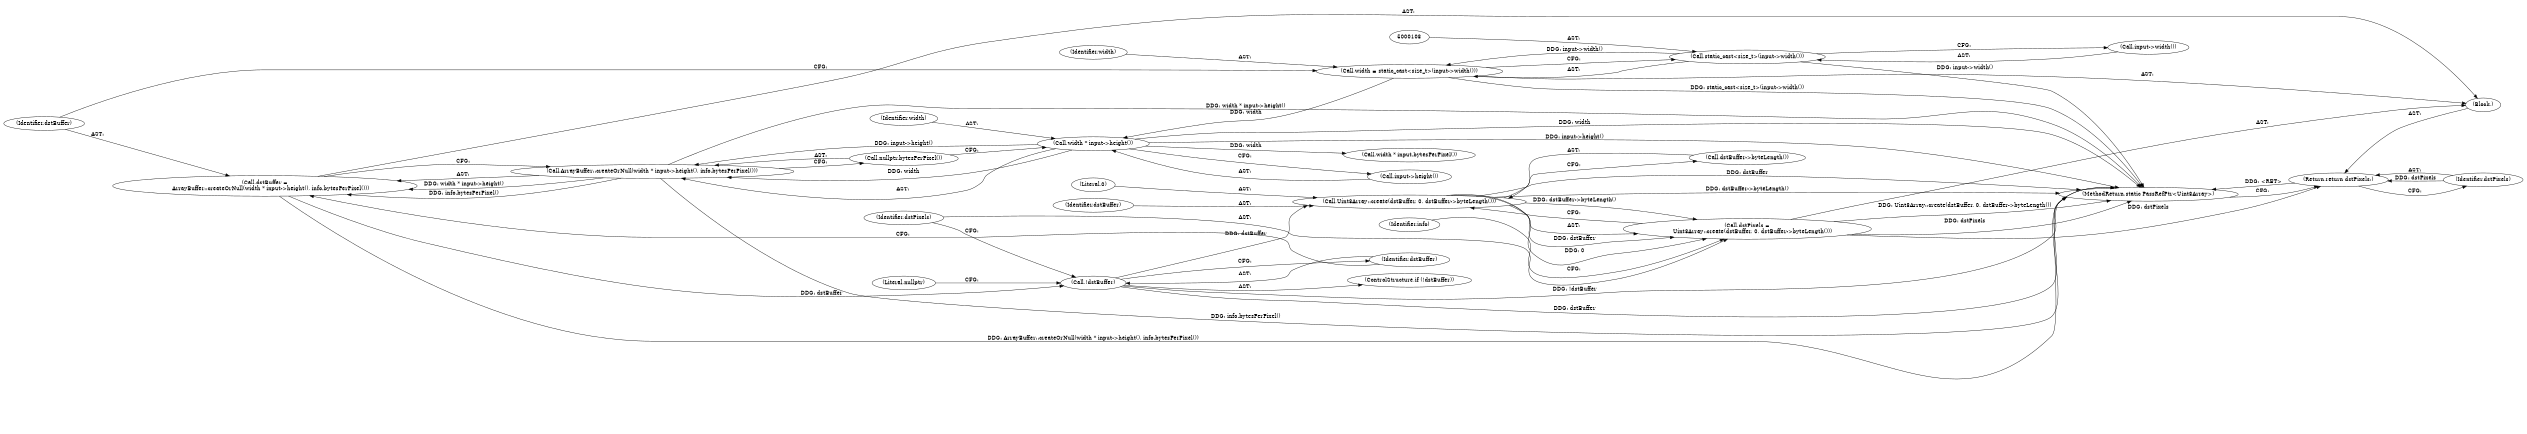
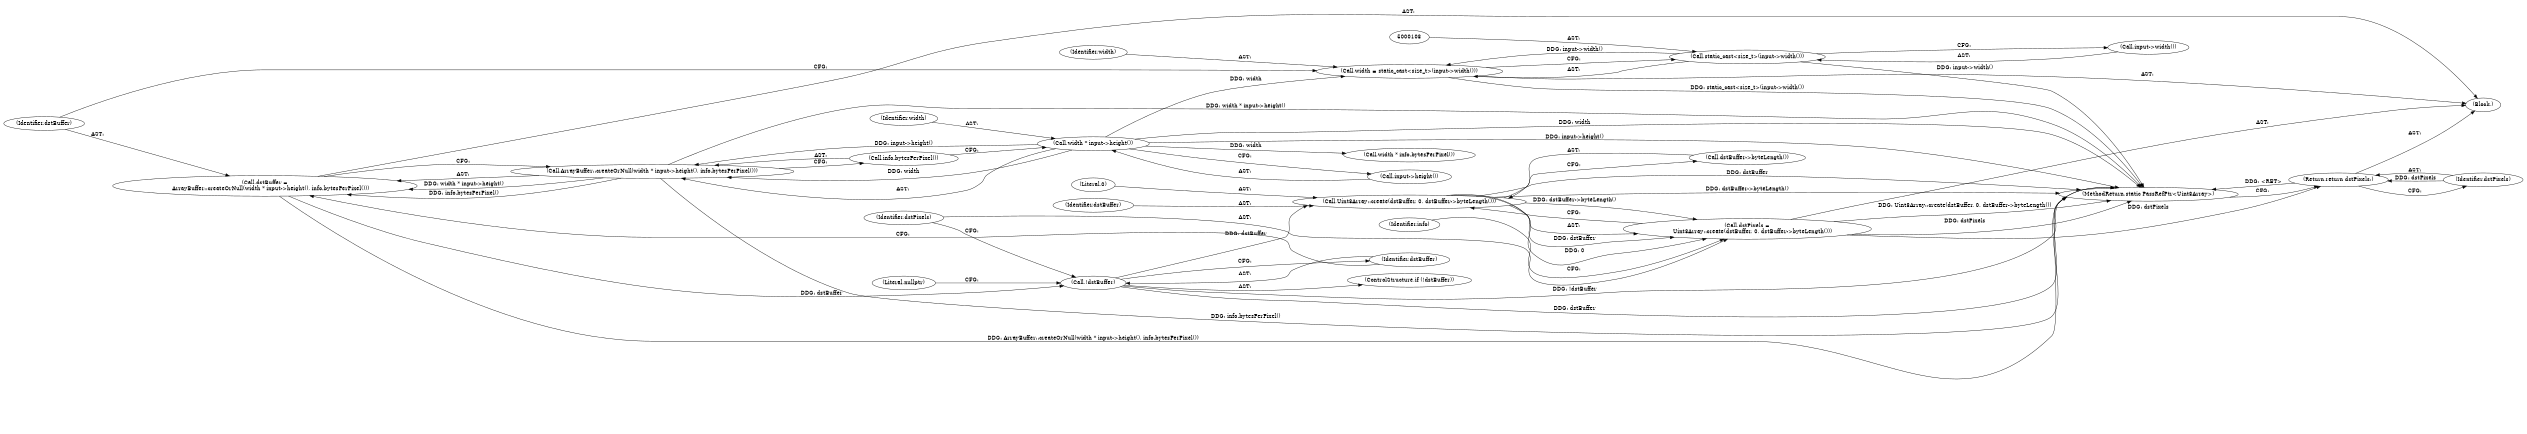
edge "(Call,width = static_cast<size_t>(input->width()))" -> "(Call,width * input->height())": reversed
edge "(Block,)" -> "(Return,return dstPixels;)": reversed
node "(Call,width * input.bytesPerPixel())": label "(Call,width * input.bytesPerPixel())" -> "(Call,width * info.bytesPerPixel())"
node "(Call,nullptr.bytesPerPixel())": label "(Call,nullptr.bytesPerPixel())" -> "(Call,info.bytesPerPixel())"
